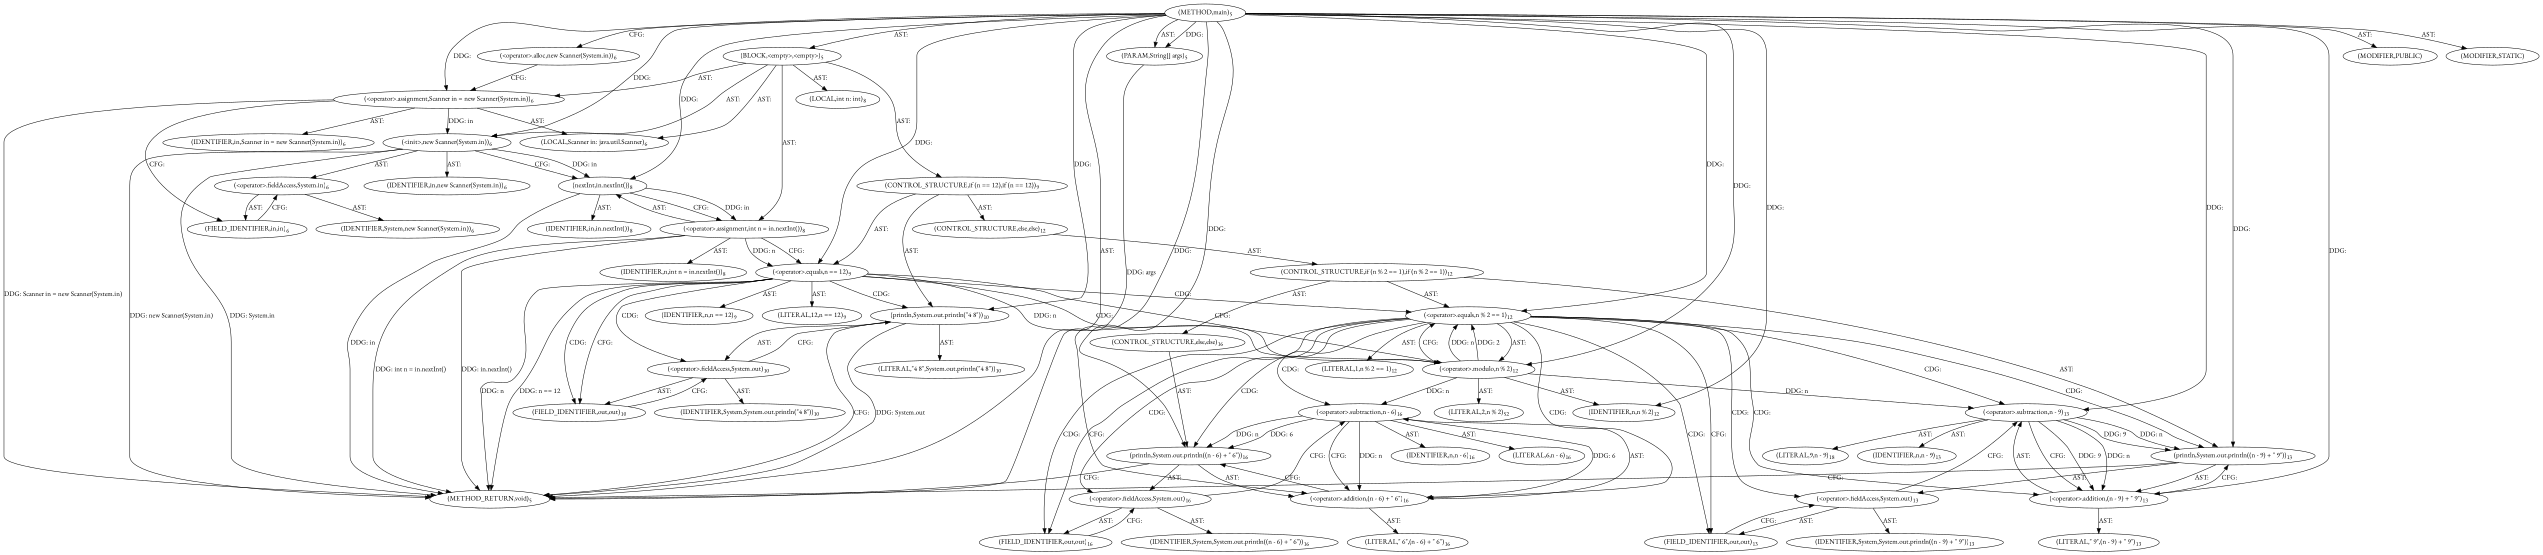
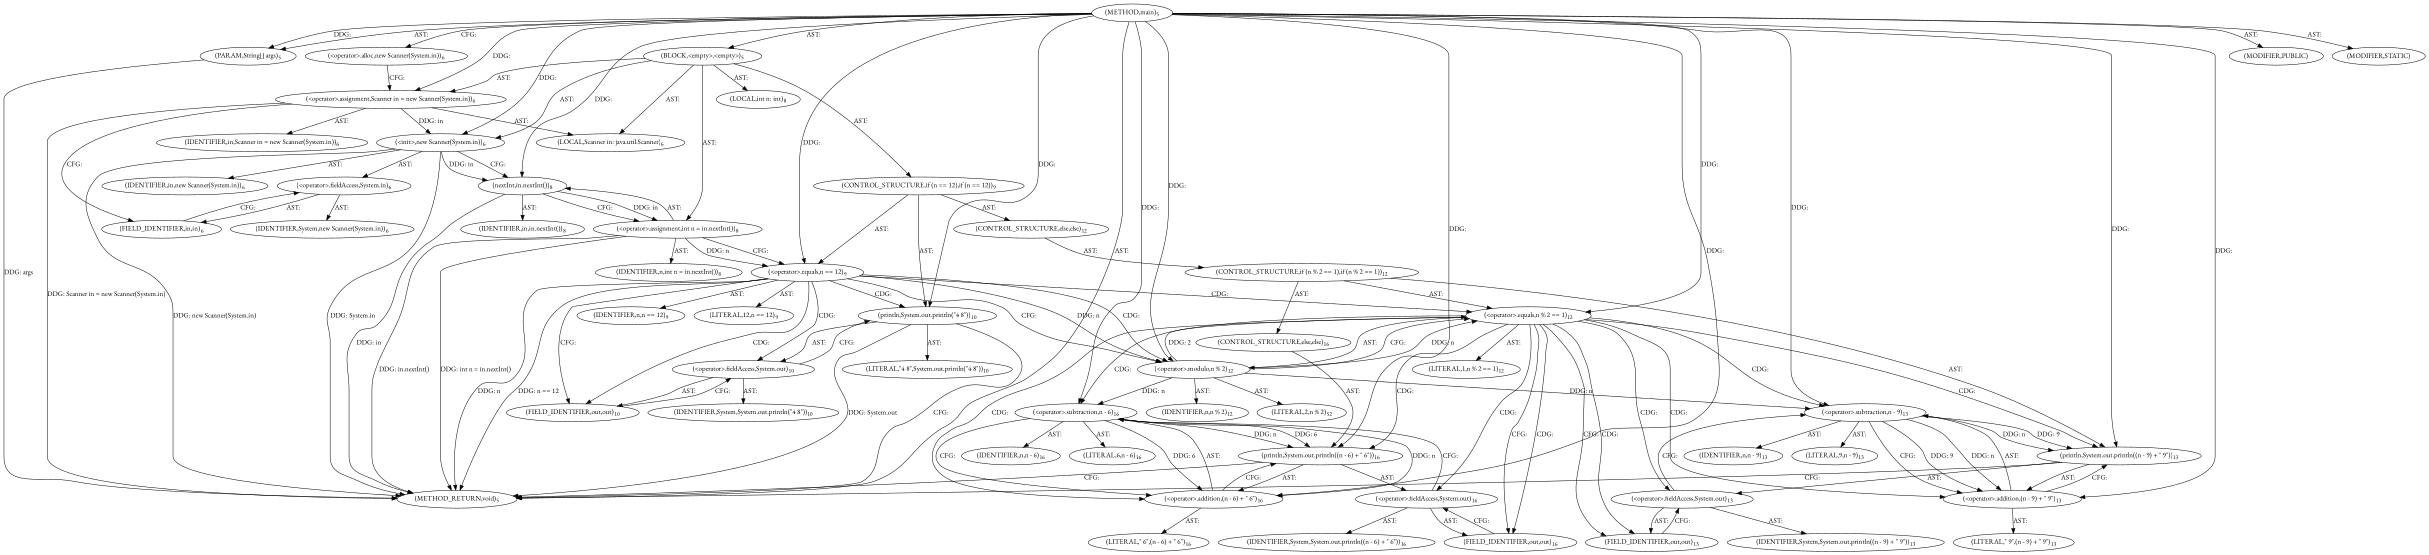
edge "(METHOD,main)" -> "(IDENTIFIER,n,n % 2)": now "(METHOD,main)" -> "(<operator>.subtraction,n - 6)"
node "(LITERAL,9,n - 9)": text "18" -> "13"
